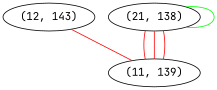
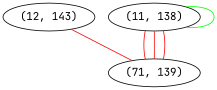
node "(21, 138)": label "(21, 138)" -> "(11, 138)"
node "(11, 139)": label "(11, 139)" -> "(71, 139)"
